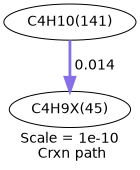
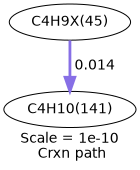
edge "C4H10(141)" -> "C4H9X(45)": reversed
